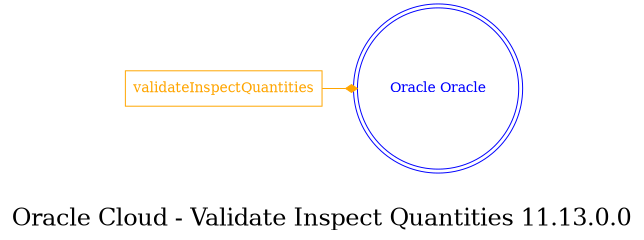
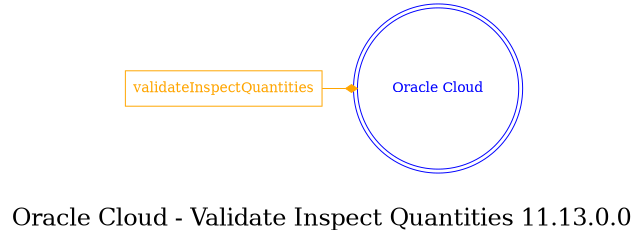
node "Oracle Oracle": label "Oracle Oracle" -> "Oracle Cloud"
